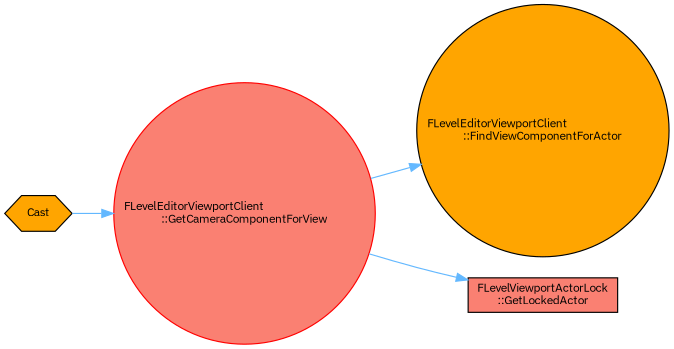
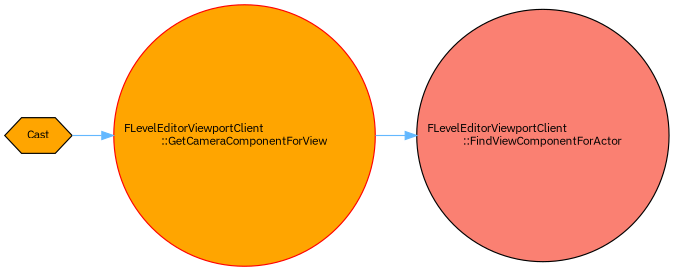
node "FLevelEditorViewportClient ::FindViewComponentForActor": fillcolor orange -> salmon
node "FLevelEditorViewportClient ::GetCameraComponentForView": fillcolor salmon -> orange
node "FLevelViewportActorLock ::GetLockedActor": removed
